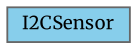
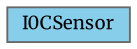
node "I2CSensor": label "I2CSensor" -> "I0CSensor"
